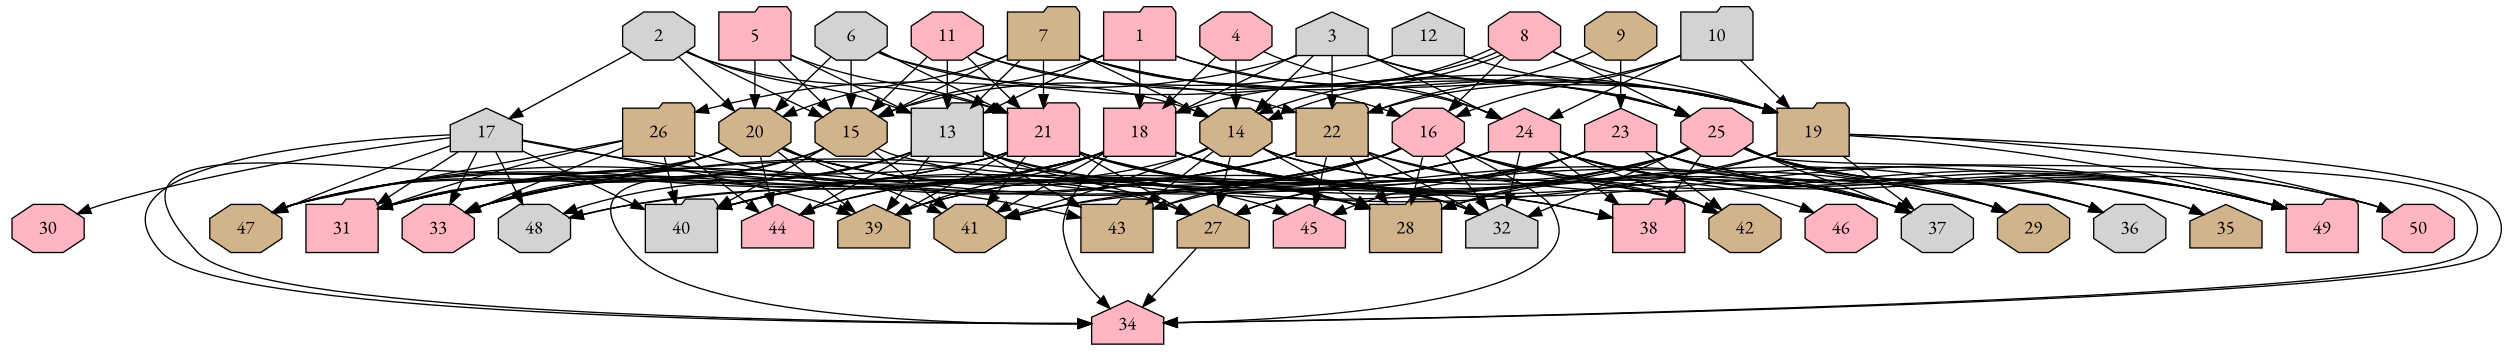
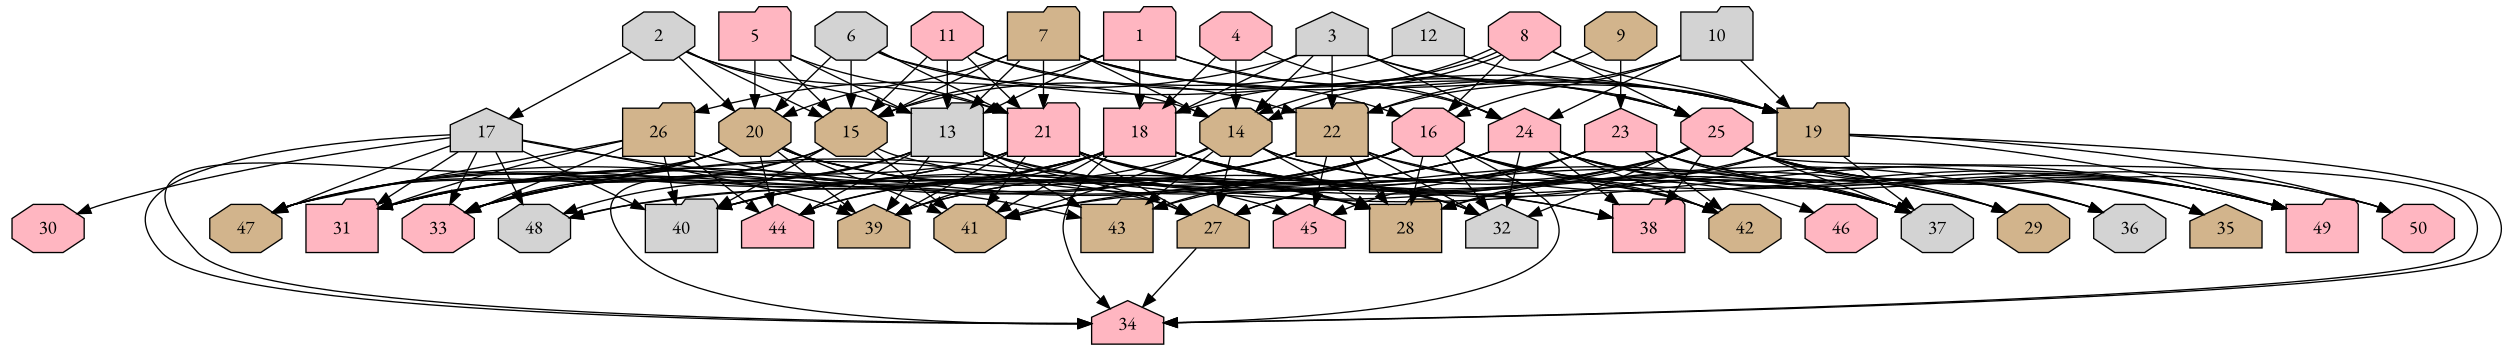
edge "16" -> "37": added
